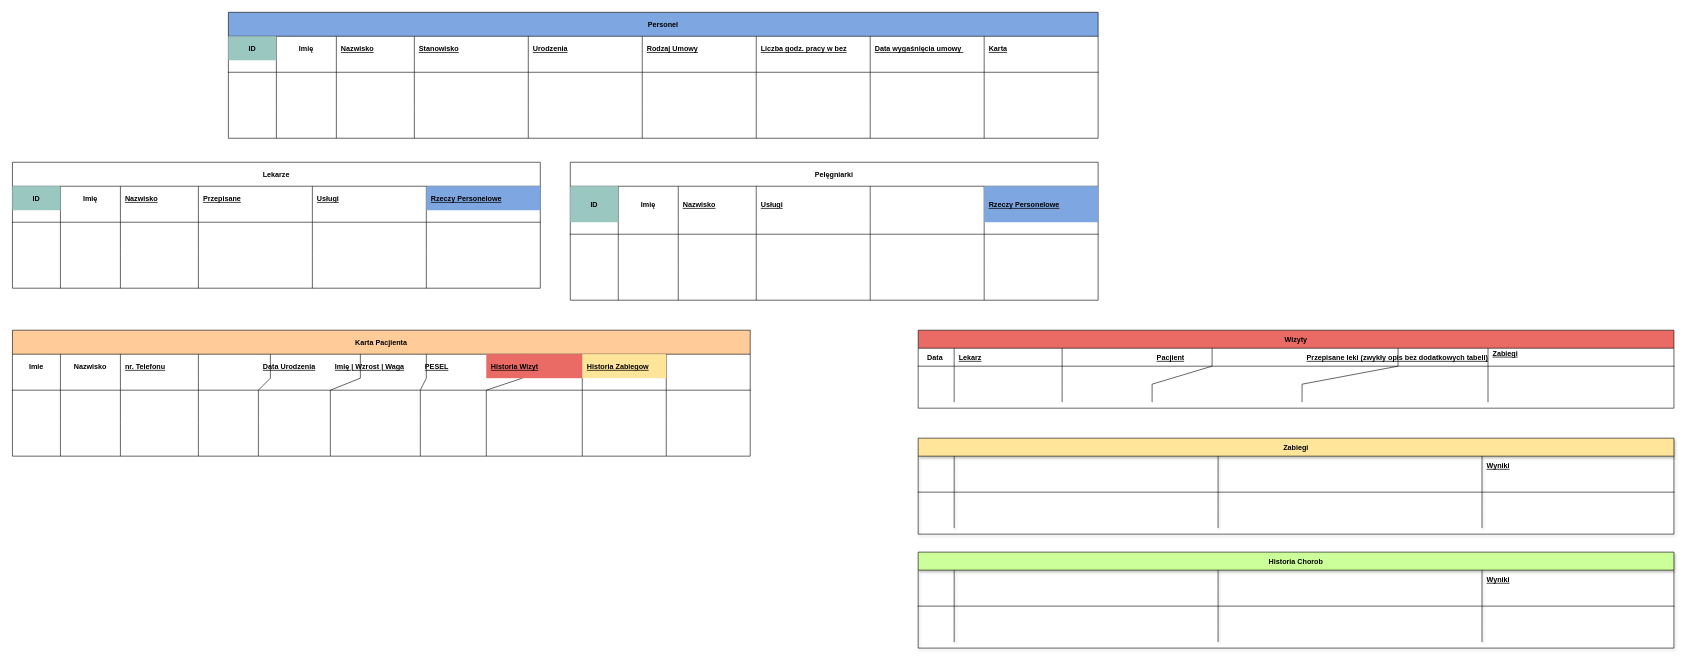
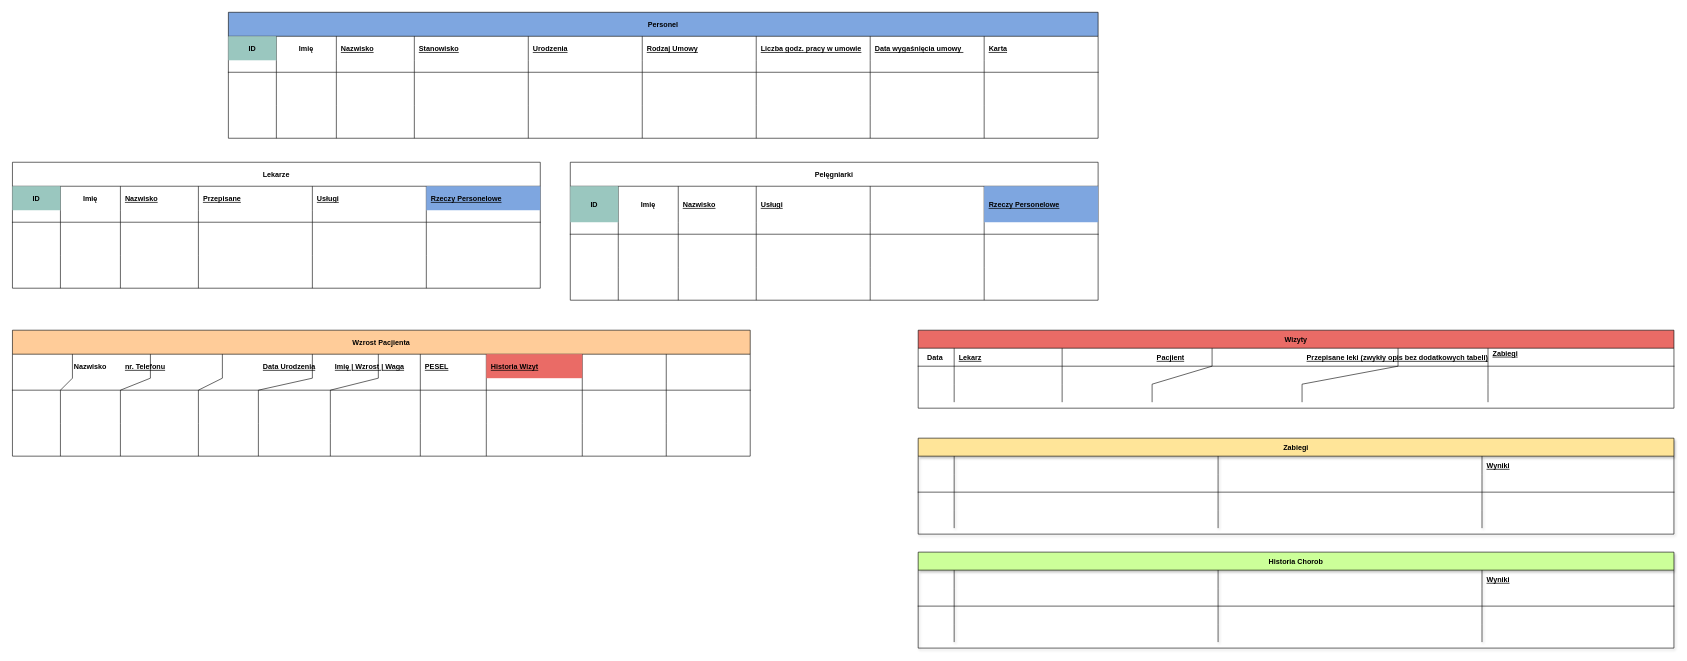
node "Liczba godz. pracy w bez": label "Liczba godz. pracy w bez" -> "Liczba godz. pracy w umowie"
node "Karta Pacjienta": label "Karta Pacjienta" -> "Wzrost Pacjienta"
node "Imie": removed
node "Historia Zabiegow": removed
